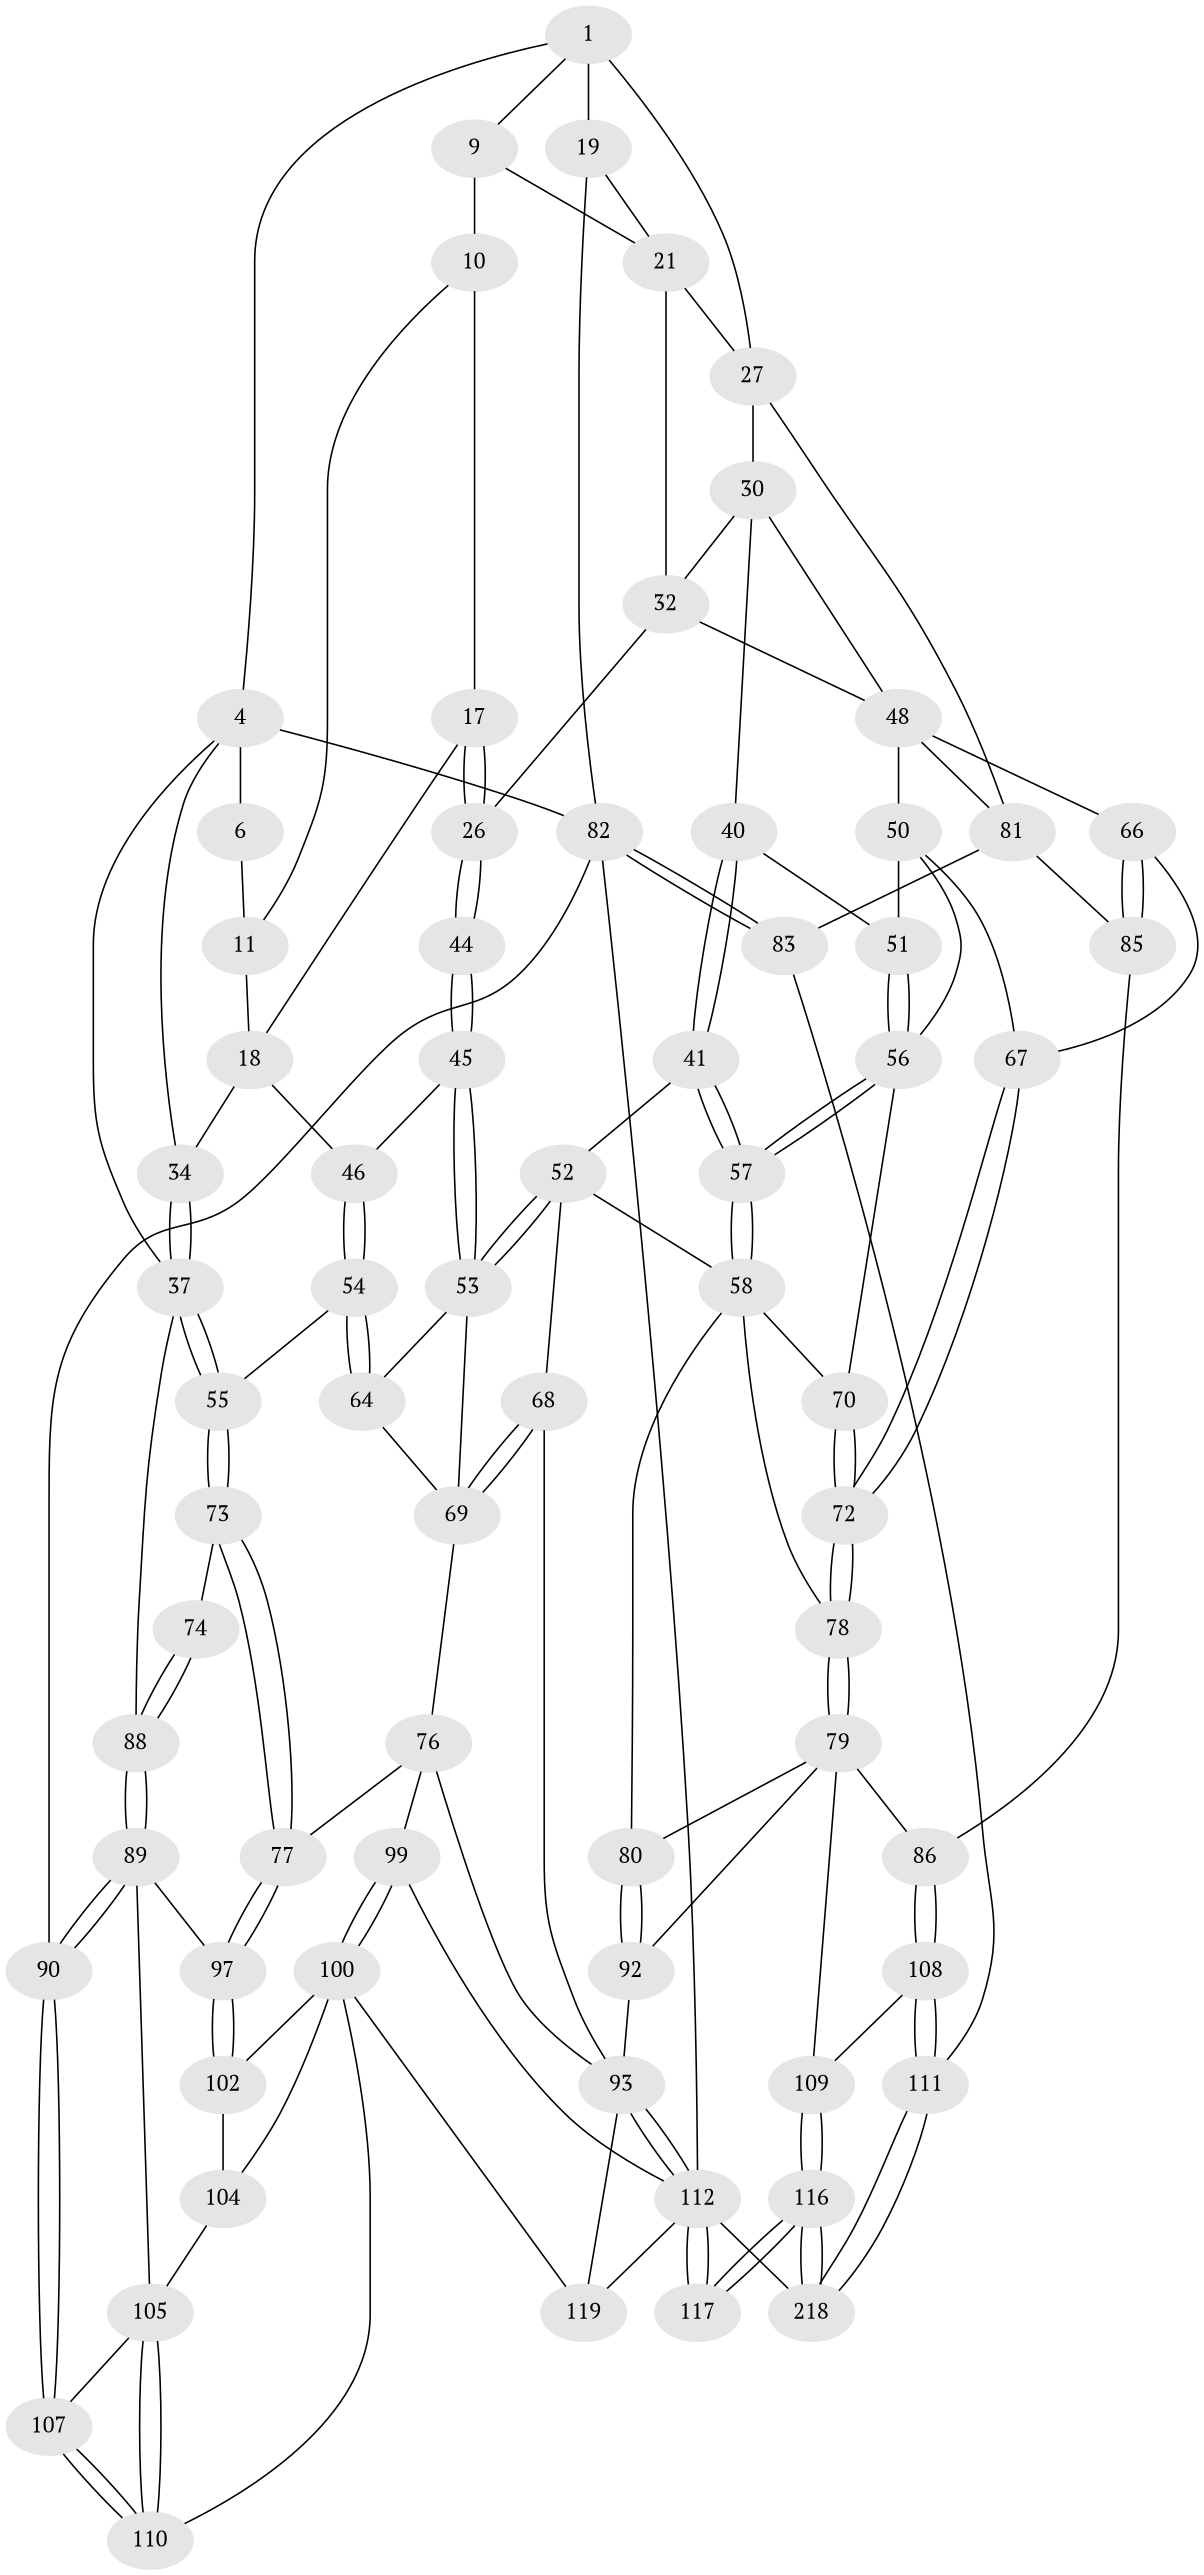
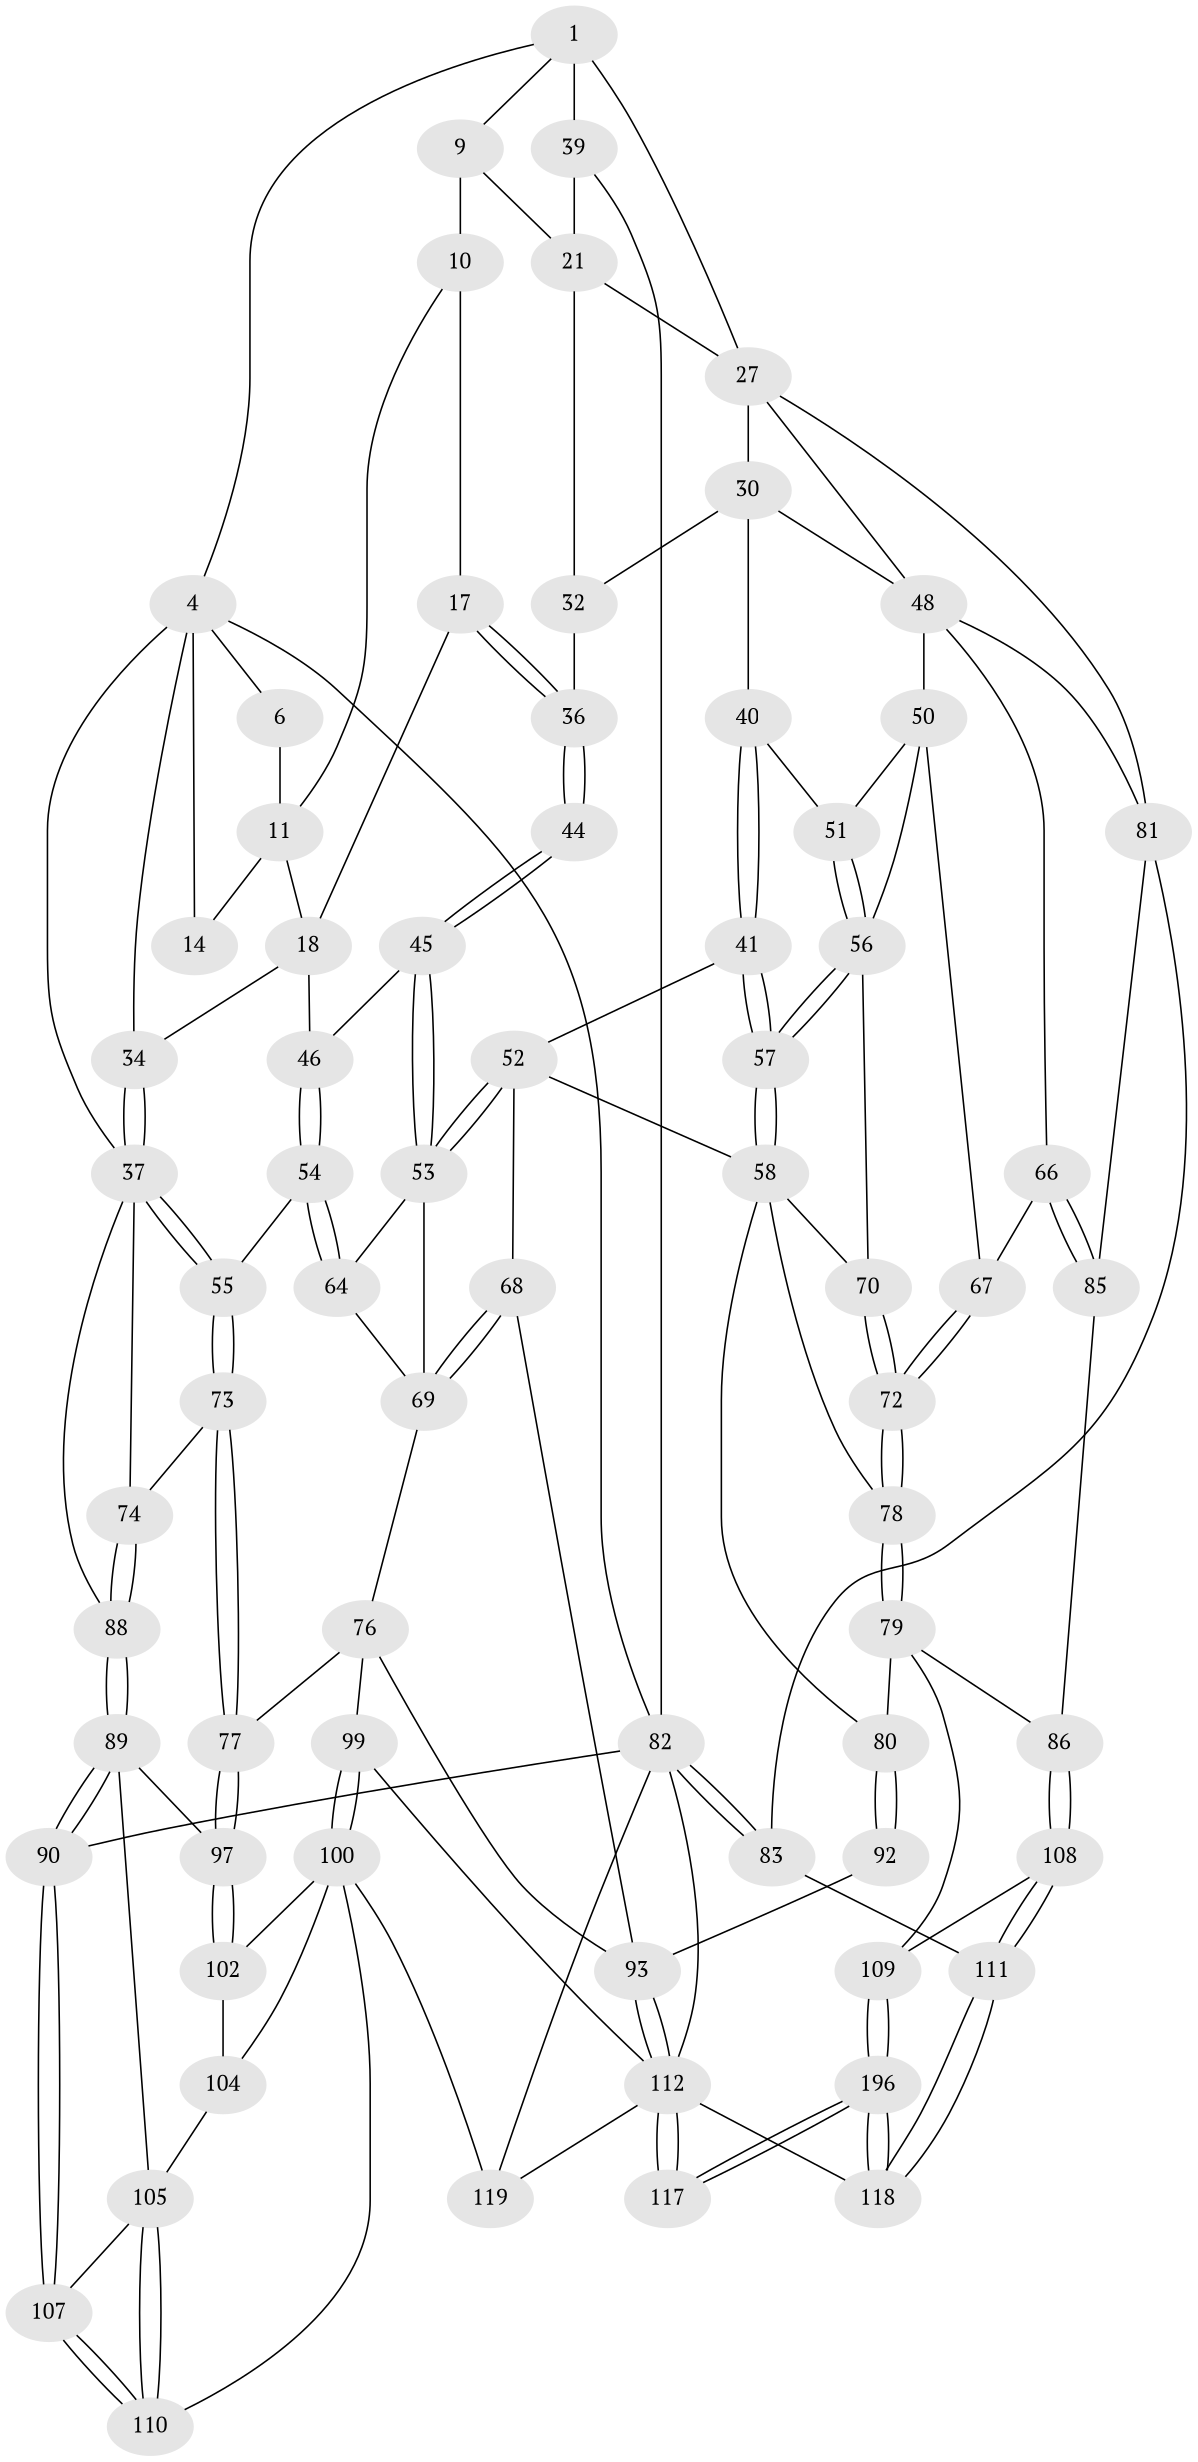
node "19": label "19" -> "39"
edge "32" -- "48": now "27" -- "48"
node "26": label "26" -> "36"
node "14": added
edge "37" -- "74": added
edge "79" -- "92": removed
edge "93" -- "119": now "82" -- "119"
node "116": label "116" -> "196"
node "218": label "218" -> "118"
